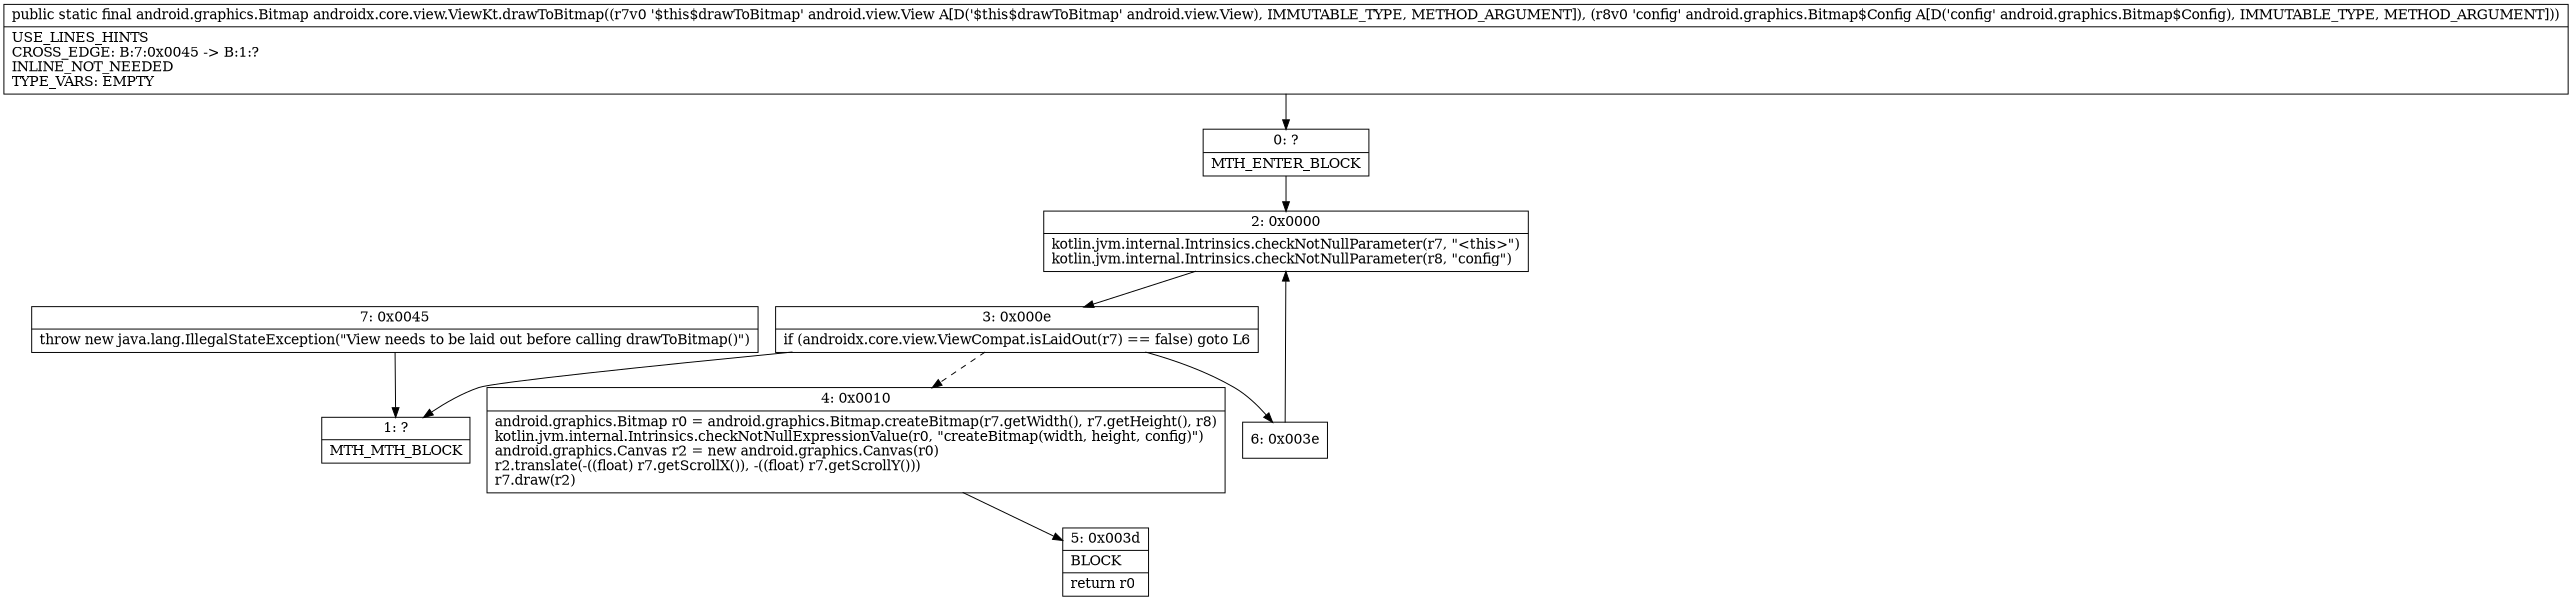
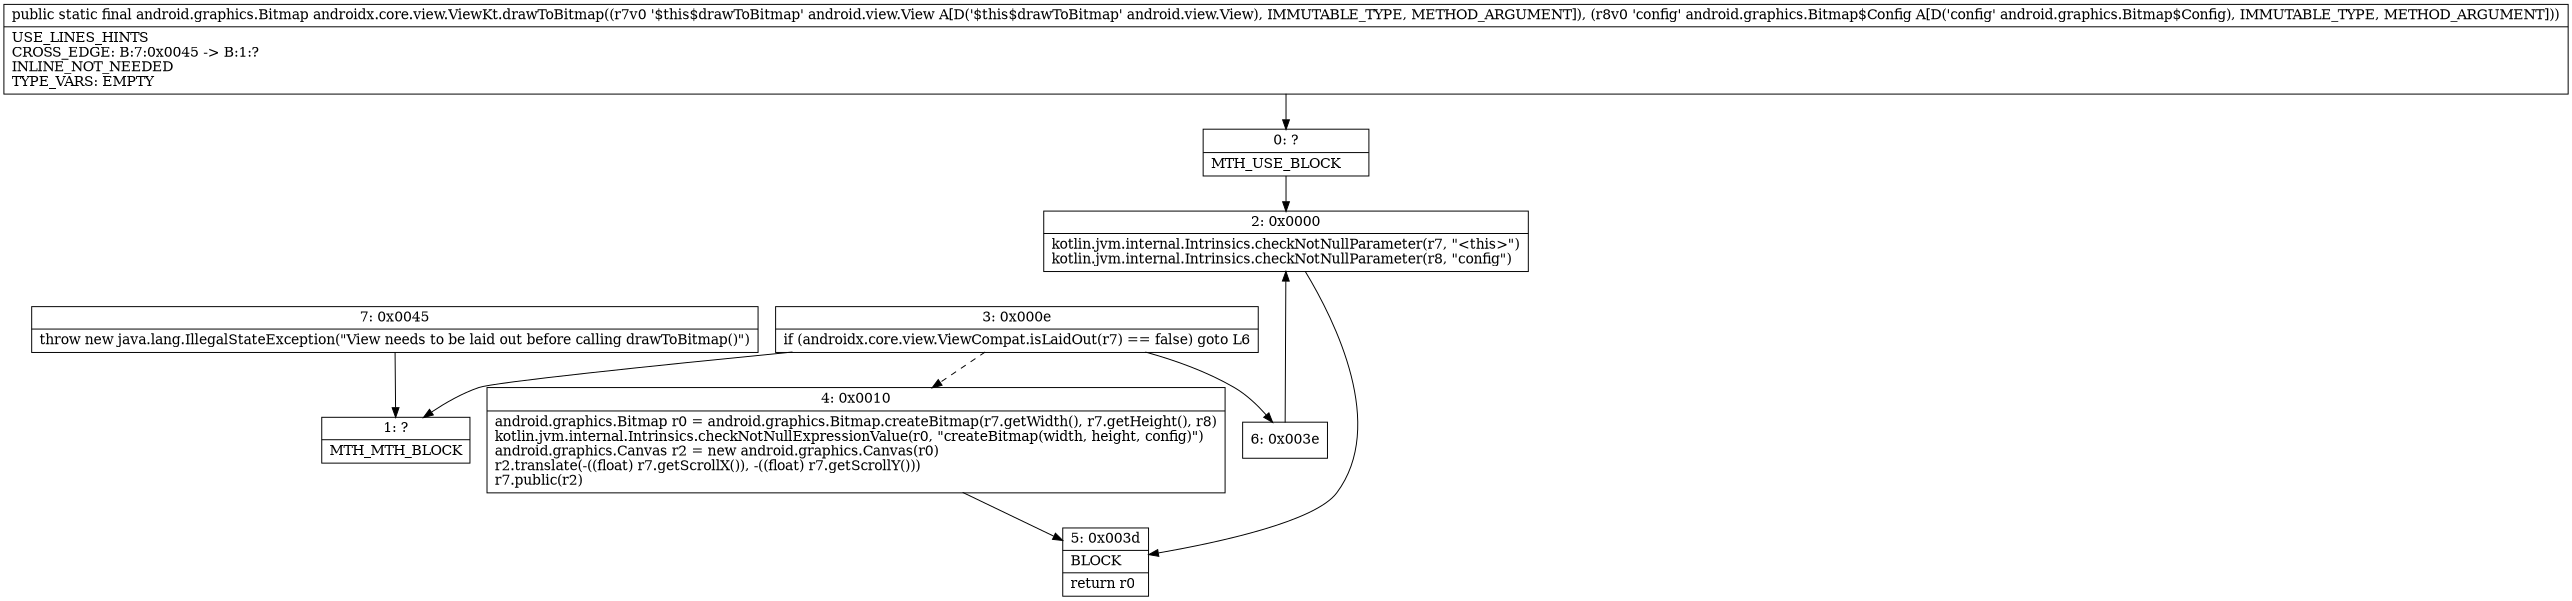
node "0: ?": text "MTH_ENTER_BLOCK" -> "MTH_USE_BLOCK"
edge "2: 0x0000" -> "3: 0x000e": now "2: 0x0000" -> "5: 0x003d"
node "4: 0x0010": text "r7.draw(r2)" -> "r7.public(r2)"
